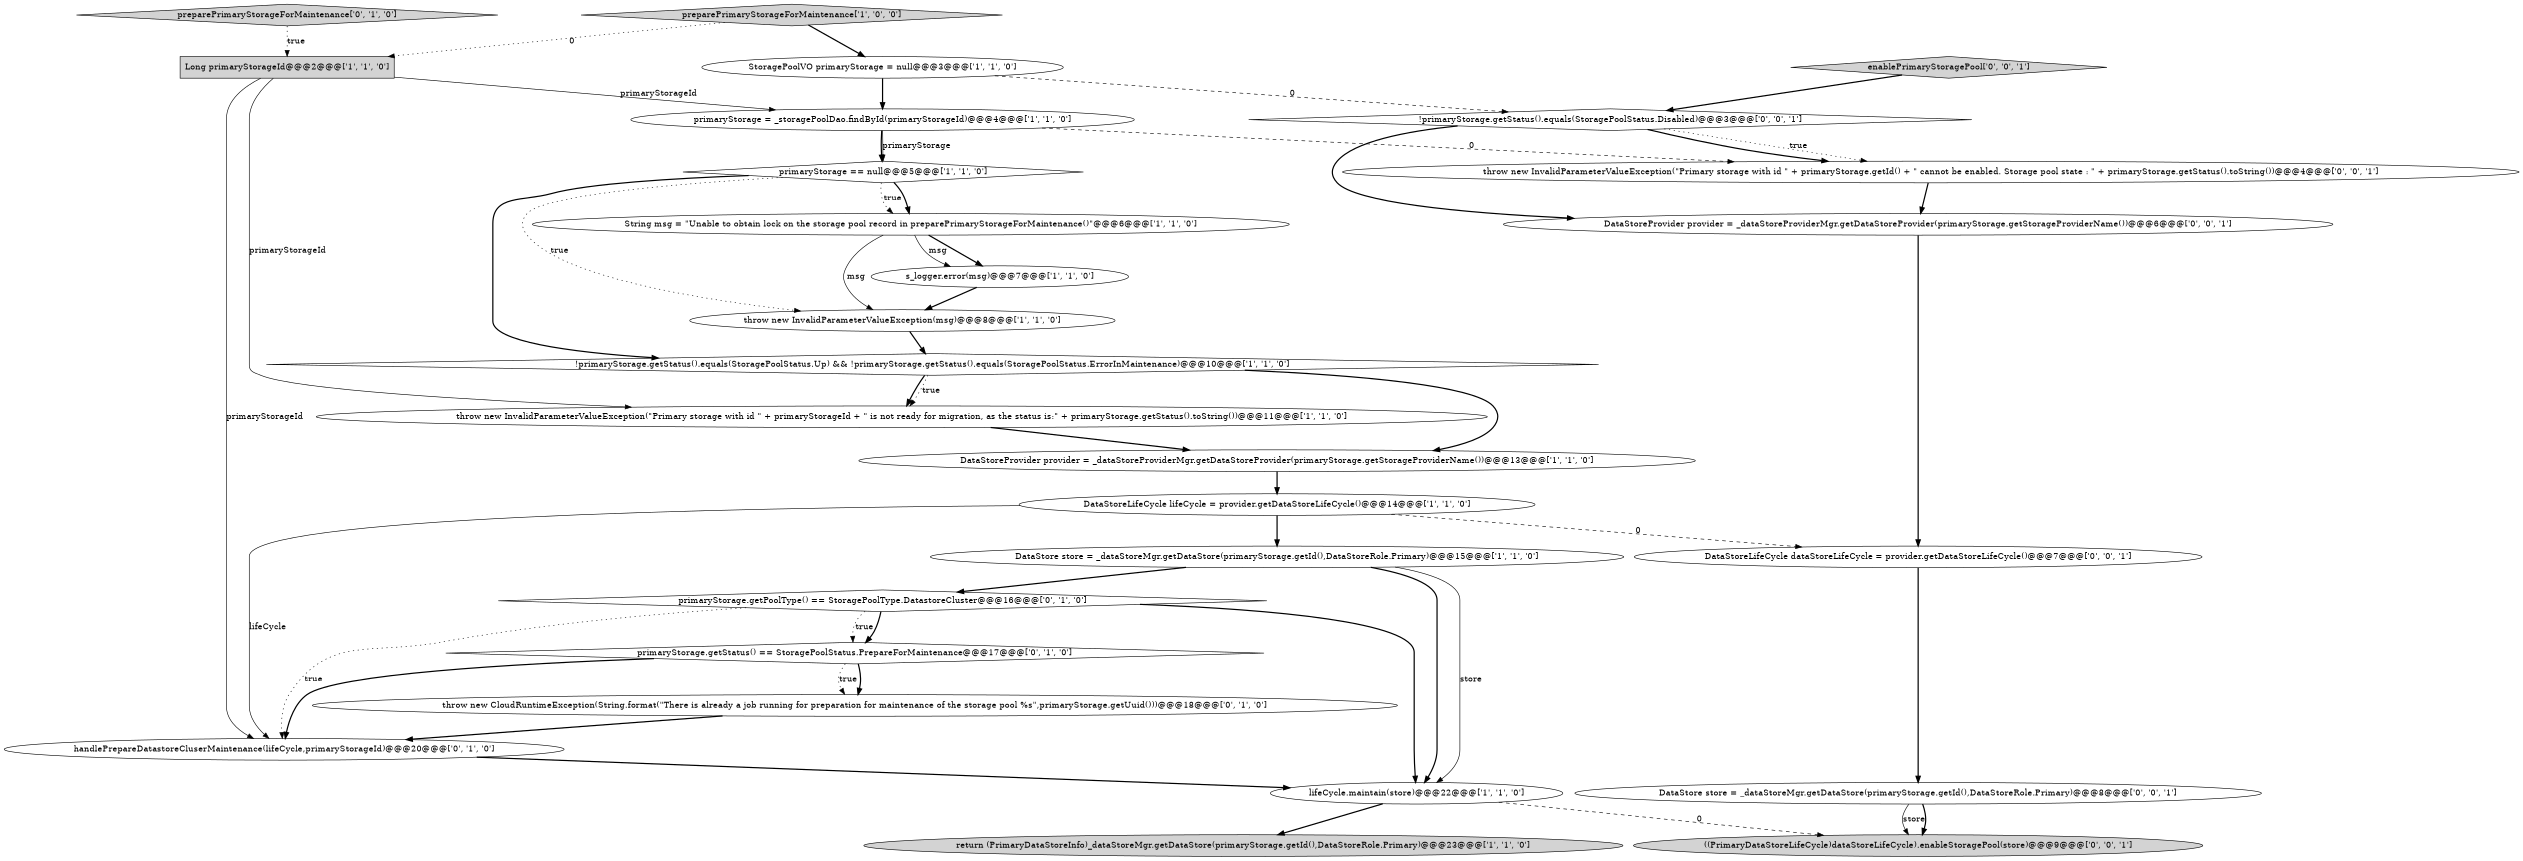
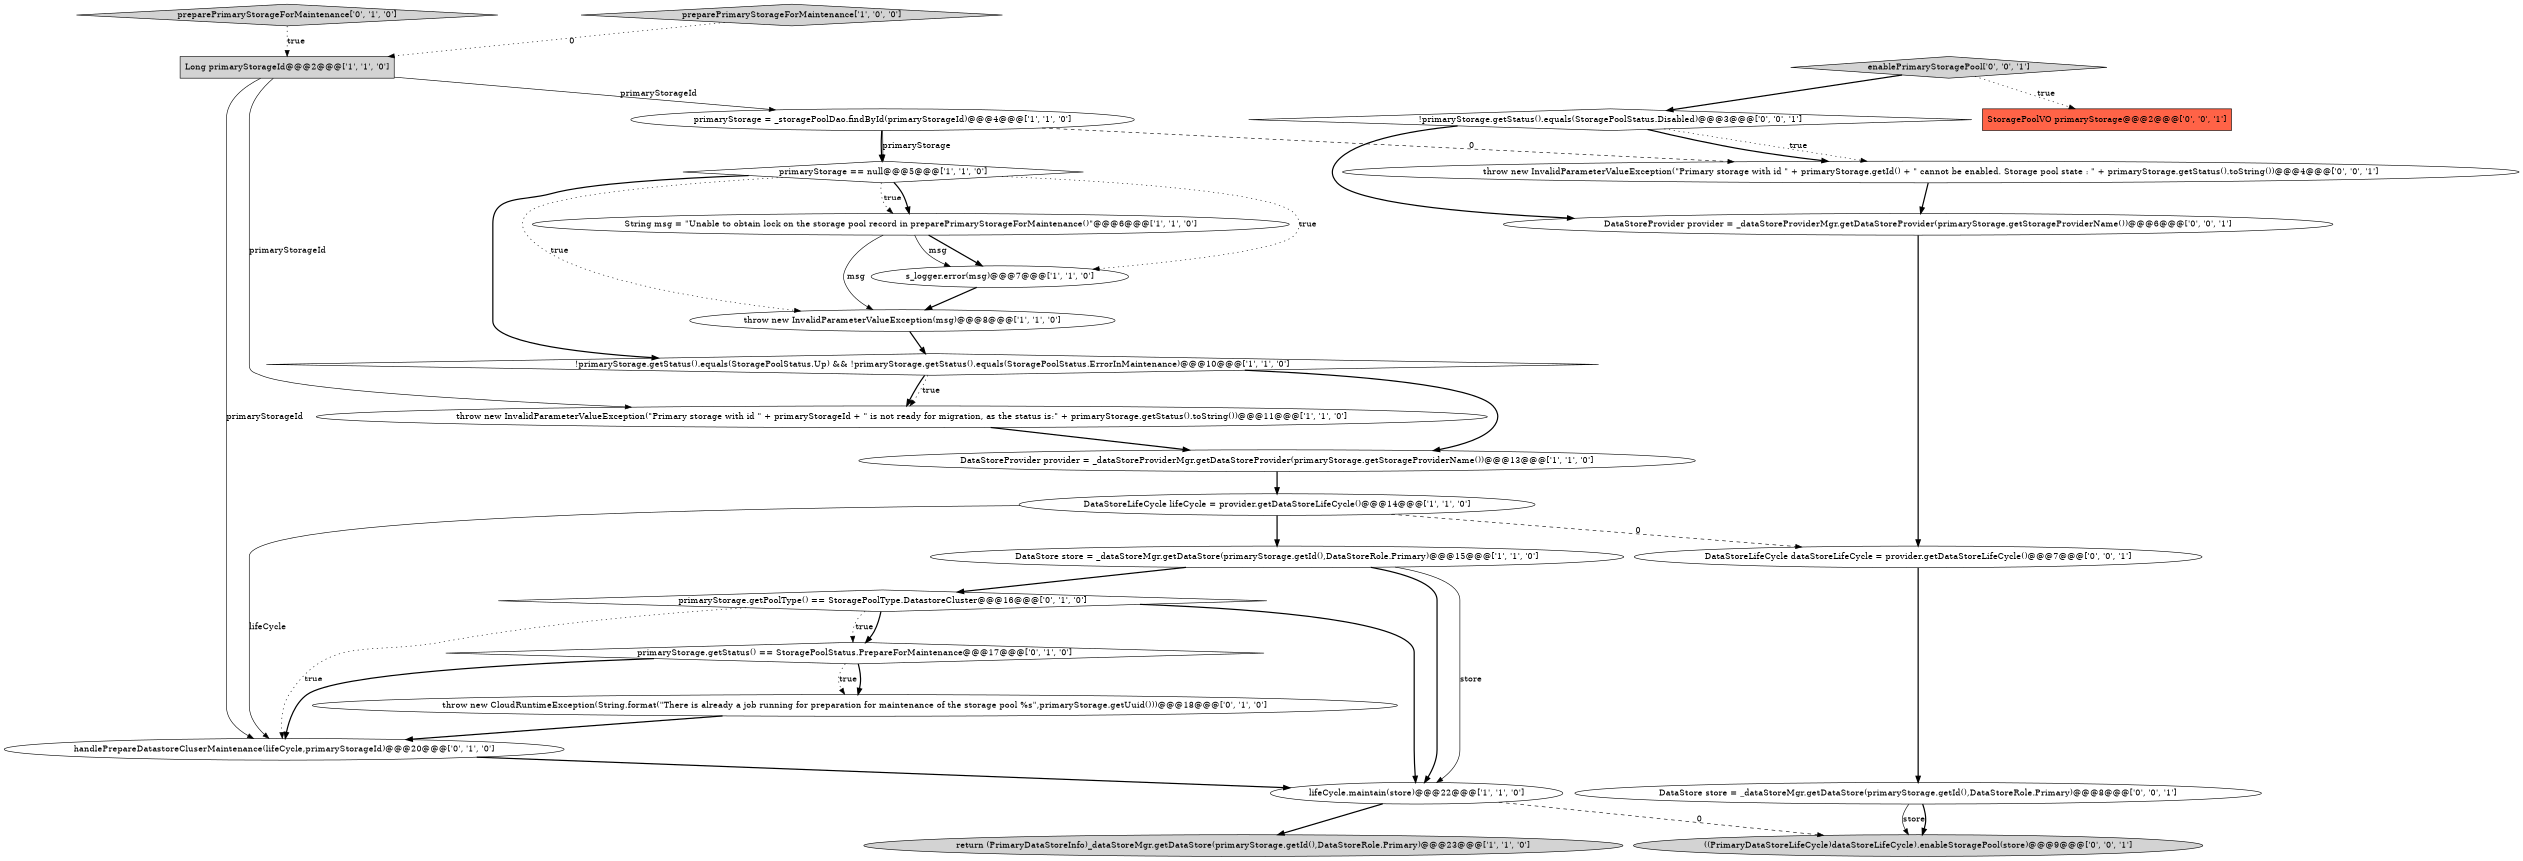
node "StoragePoolVO primaryStorage = null@@@3@@@['1', '1', '0']": removed
node "StoragePoolVO primaryStorage@@@2@@@['0', '0', '1']": added
edge "primaryStorage == null@@@5@@@['1', '1', '0']" -> "s_logger.error(msg)@@@7@@@['1', '1', '0']": added, label "true"
